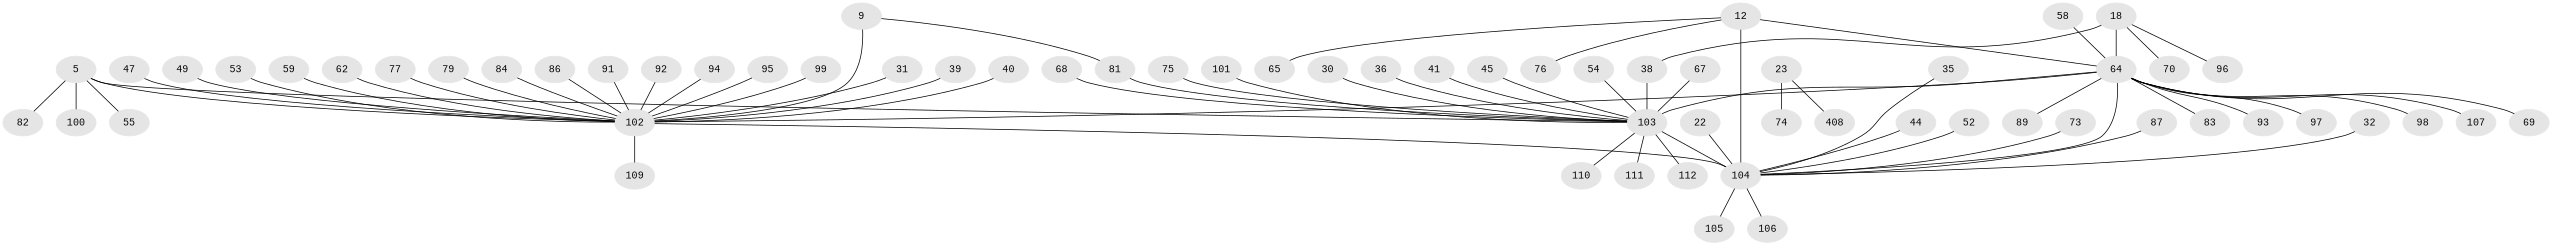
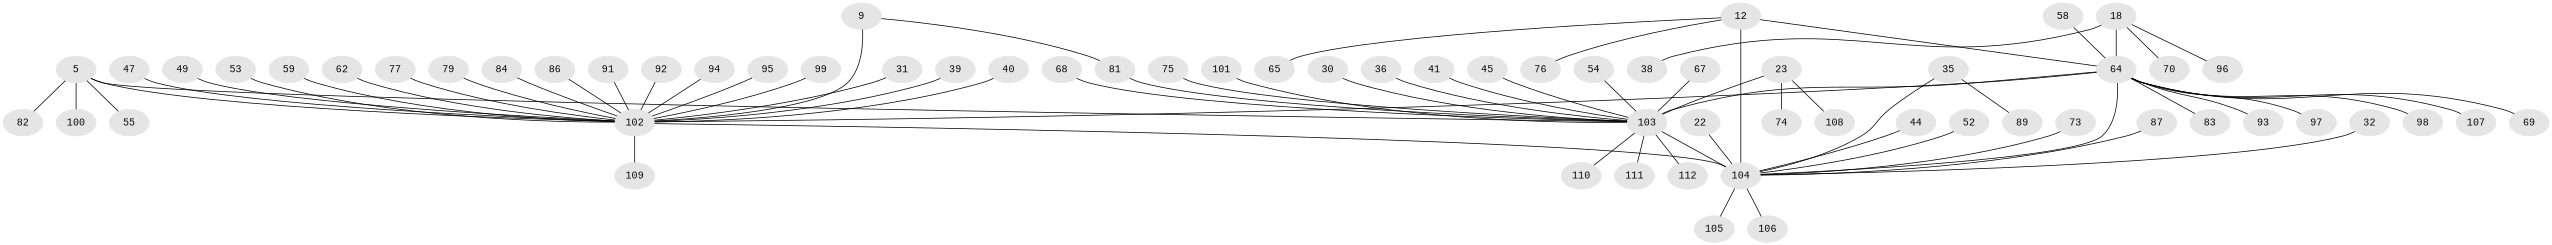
edge "38" -- "103": now "23" -- "103"
edge "64" -- "89": now "35" -- "89"
node "408": label "408" -> "108"
